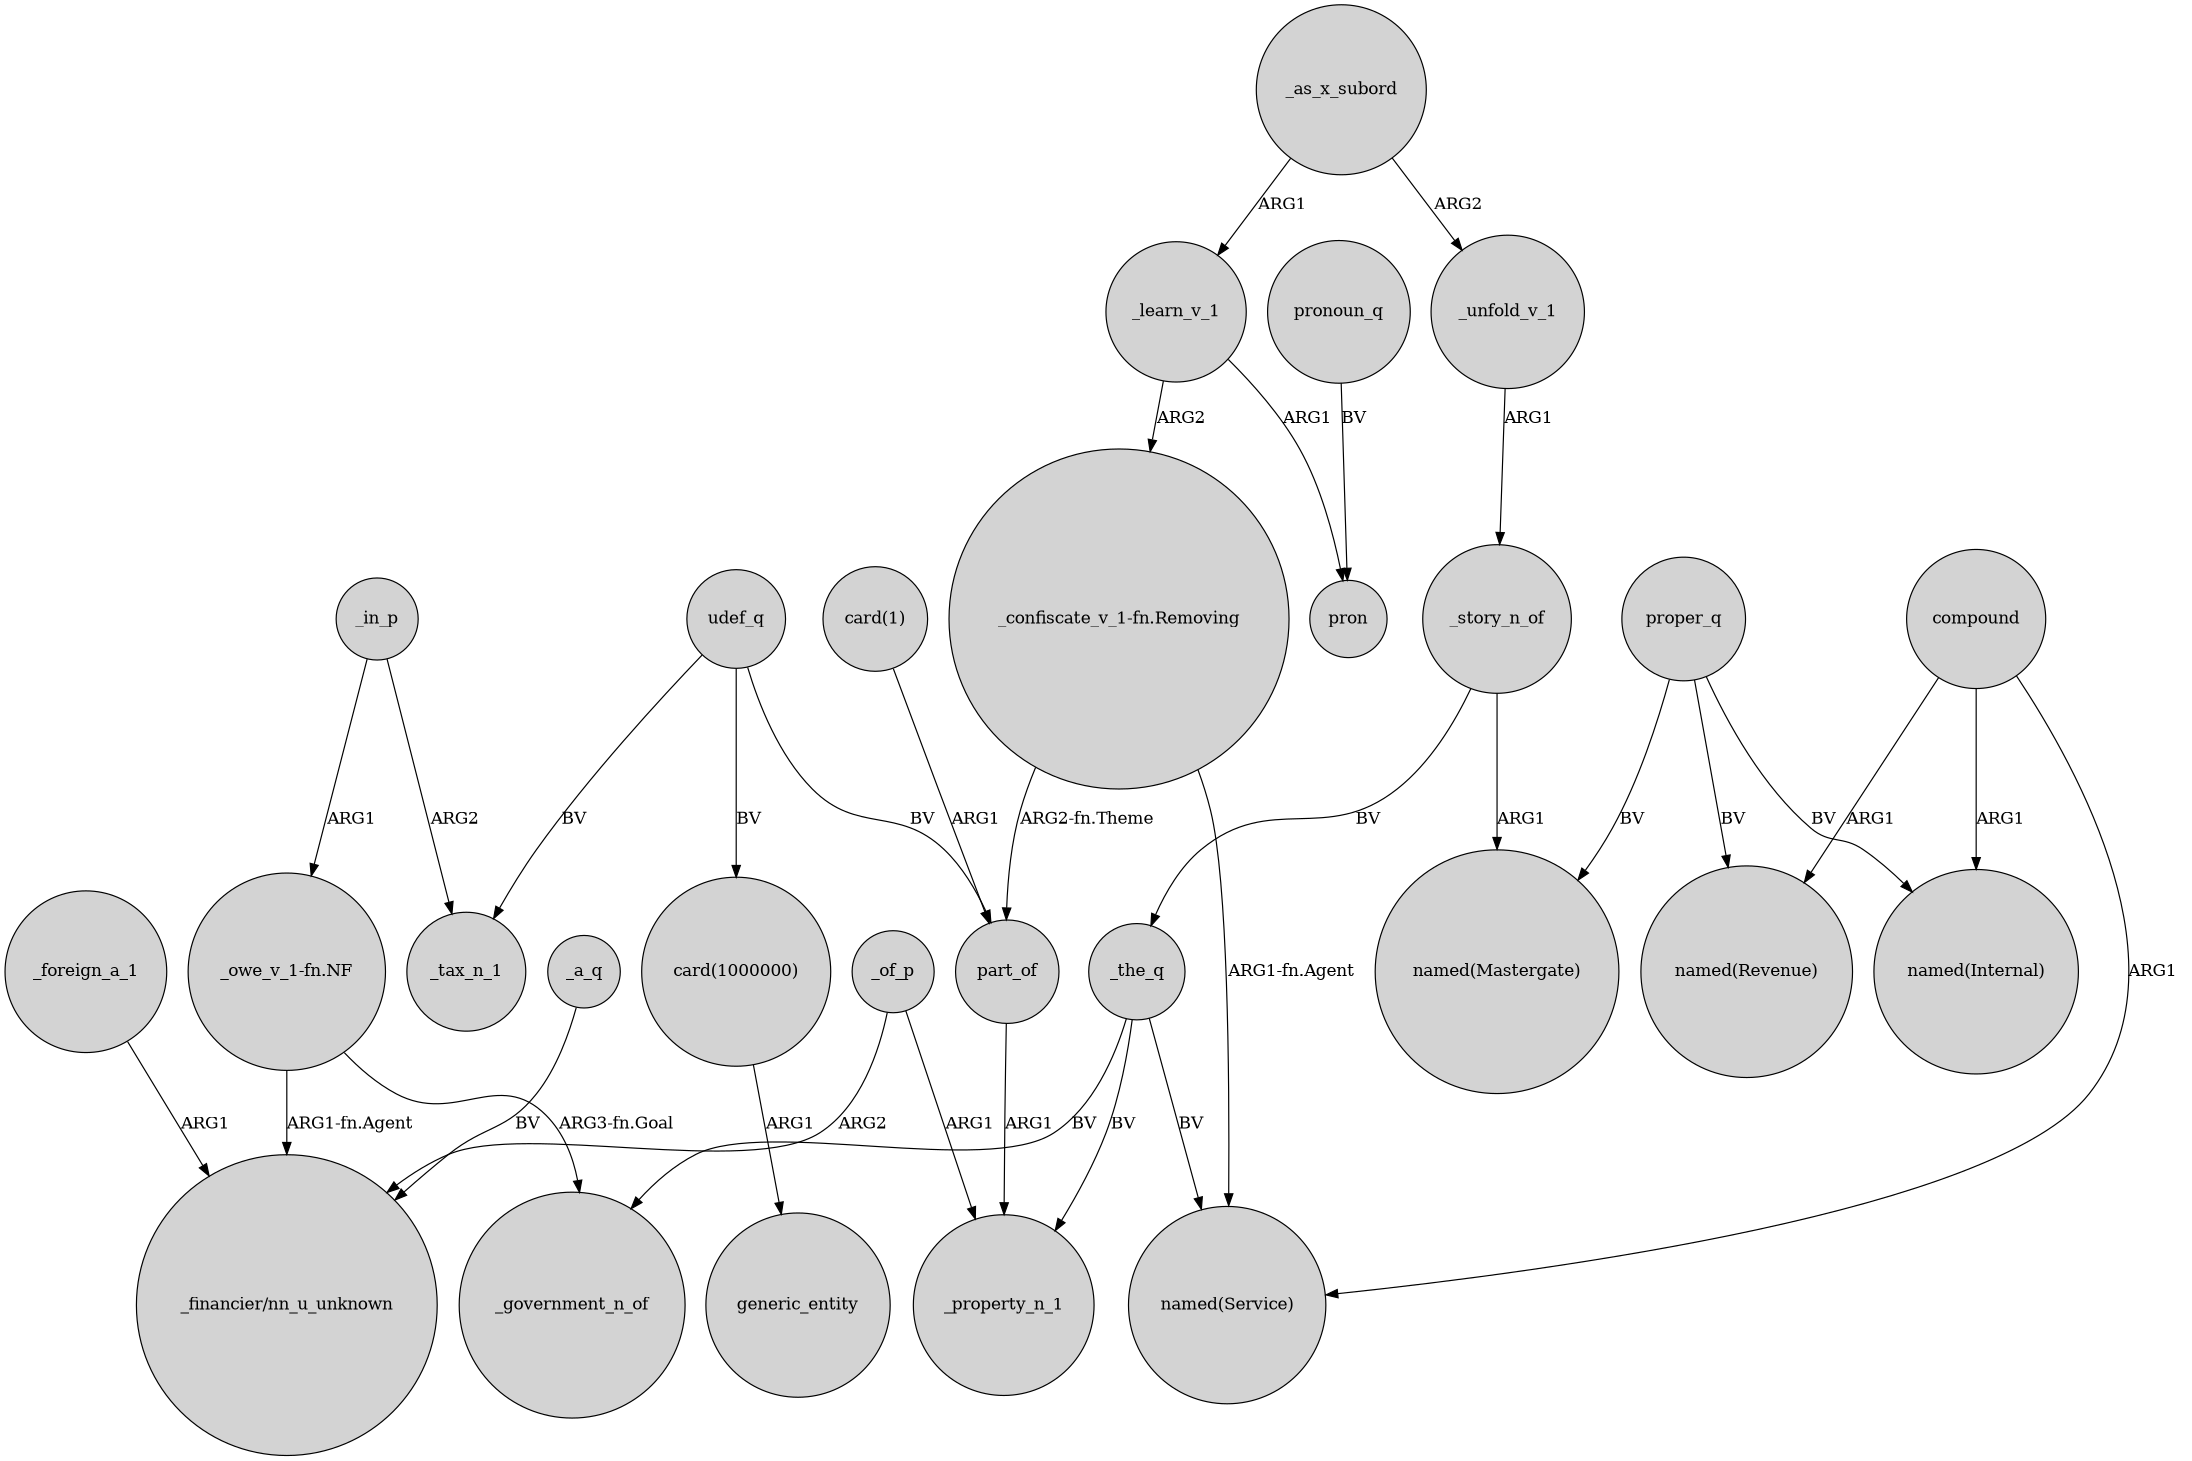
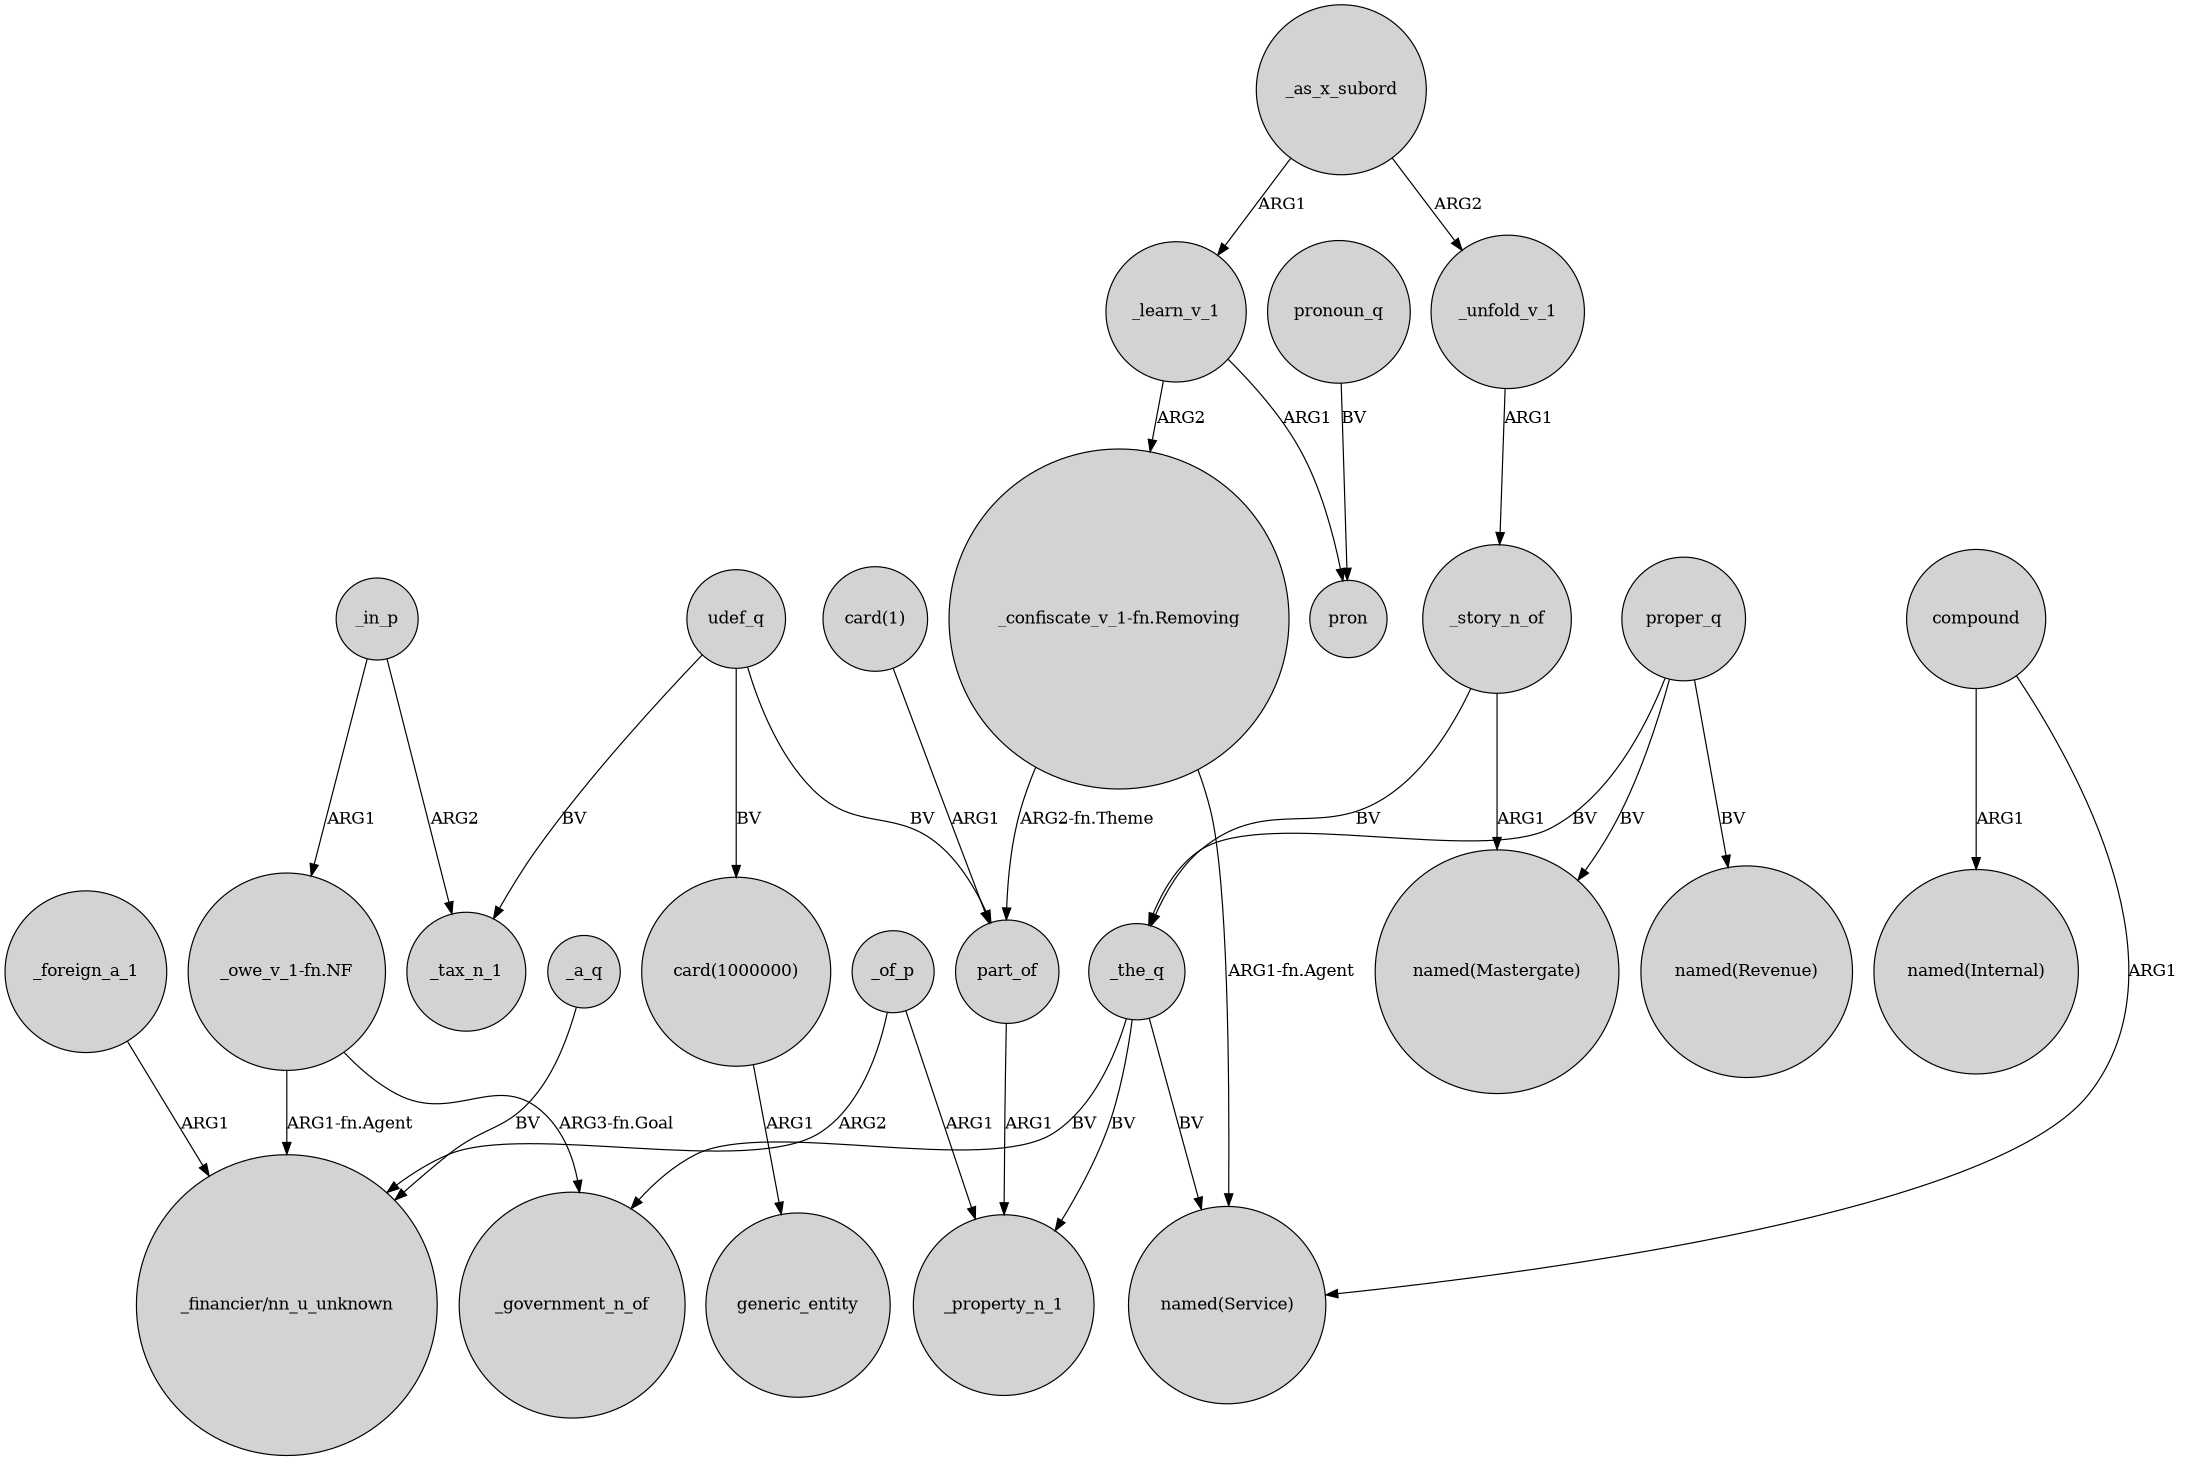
edge "compound" -> "named(Revenue)": removed, label "ARG1"
edge "proper_q" -> "named(Internal)": now "proper_q" -> "_the_q"
